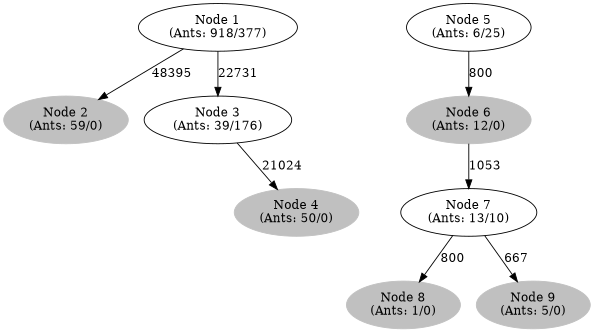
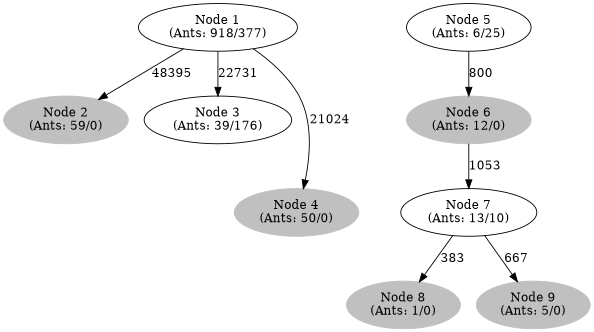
edge "Node 3 (Ants: 39/176)" -> "Node 4 (Ants: 50/0)": now "Node 1 (Ants: 918/377)" -> "Node 4 (Ants: 50/0)"
edge "Node 7 (Ants: 13/10)" -> "Node 8 (Ants: 1/0)": label "800" -> "383"
